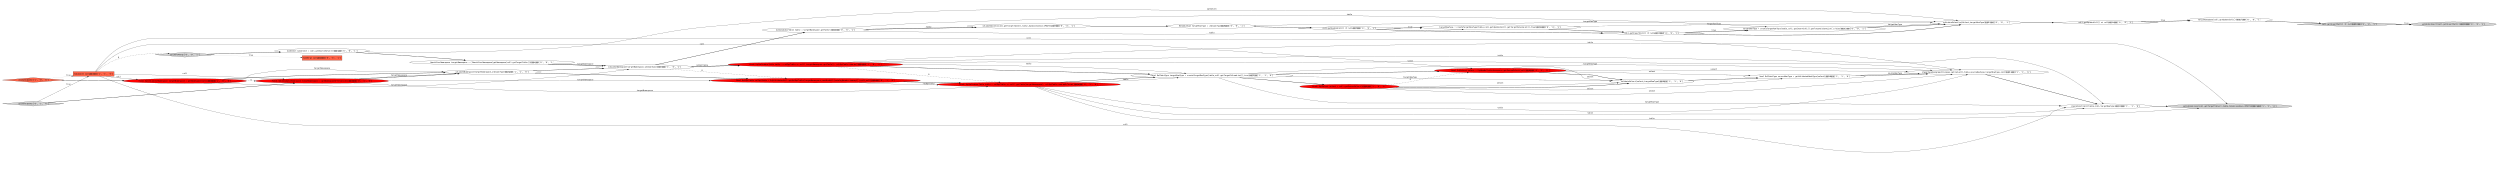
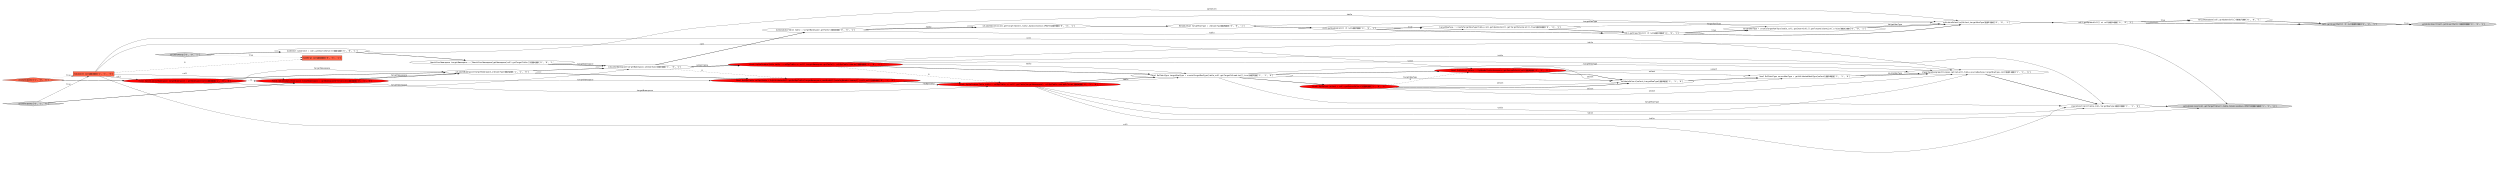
edge "call.getUpdateCall() != null@@@16@@@['0', '0', '1']" -> "call.getInsertCall() != null@@@19@@@['0', '0', '1']": added
edge "SqlUpdate call@@@2@@@['1', '1', '0']" -> "validateMerge['0', '0', '1']": now "SqlUpdate call@@@2@@@['1', '1', '0']" -> "SqlMerge call@@@2@@@['0', '0', '1']"
